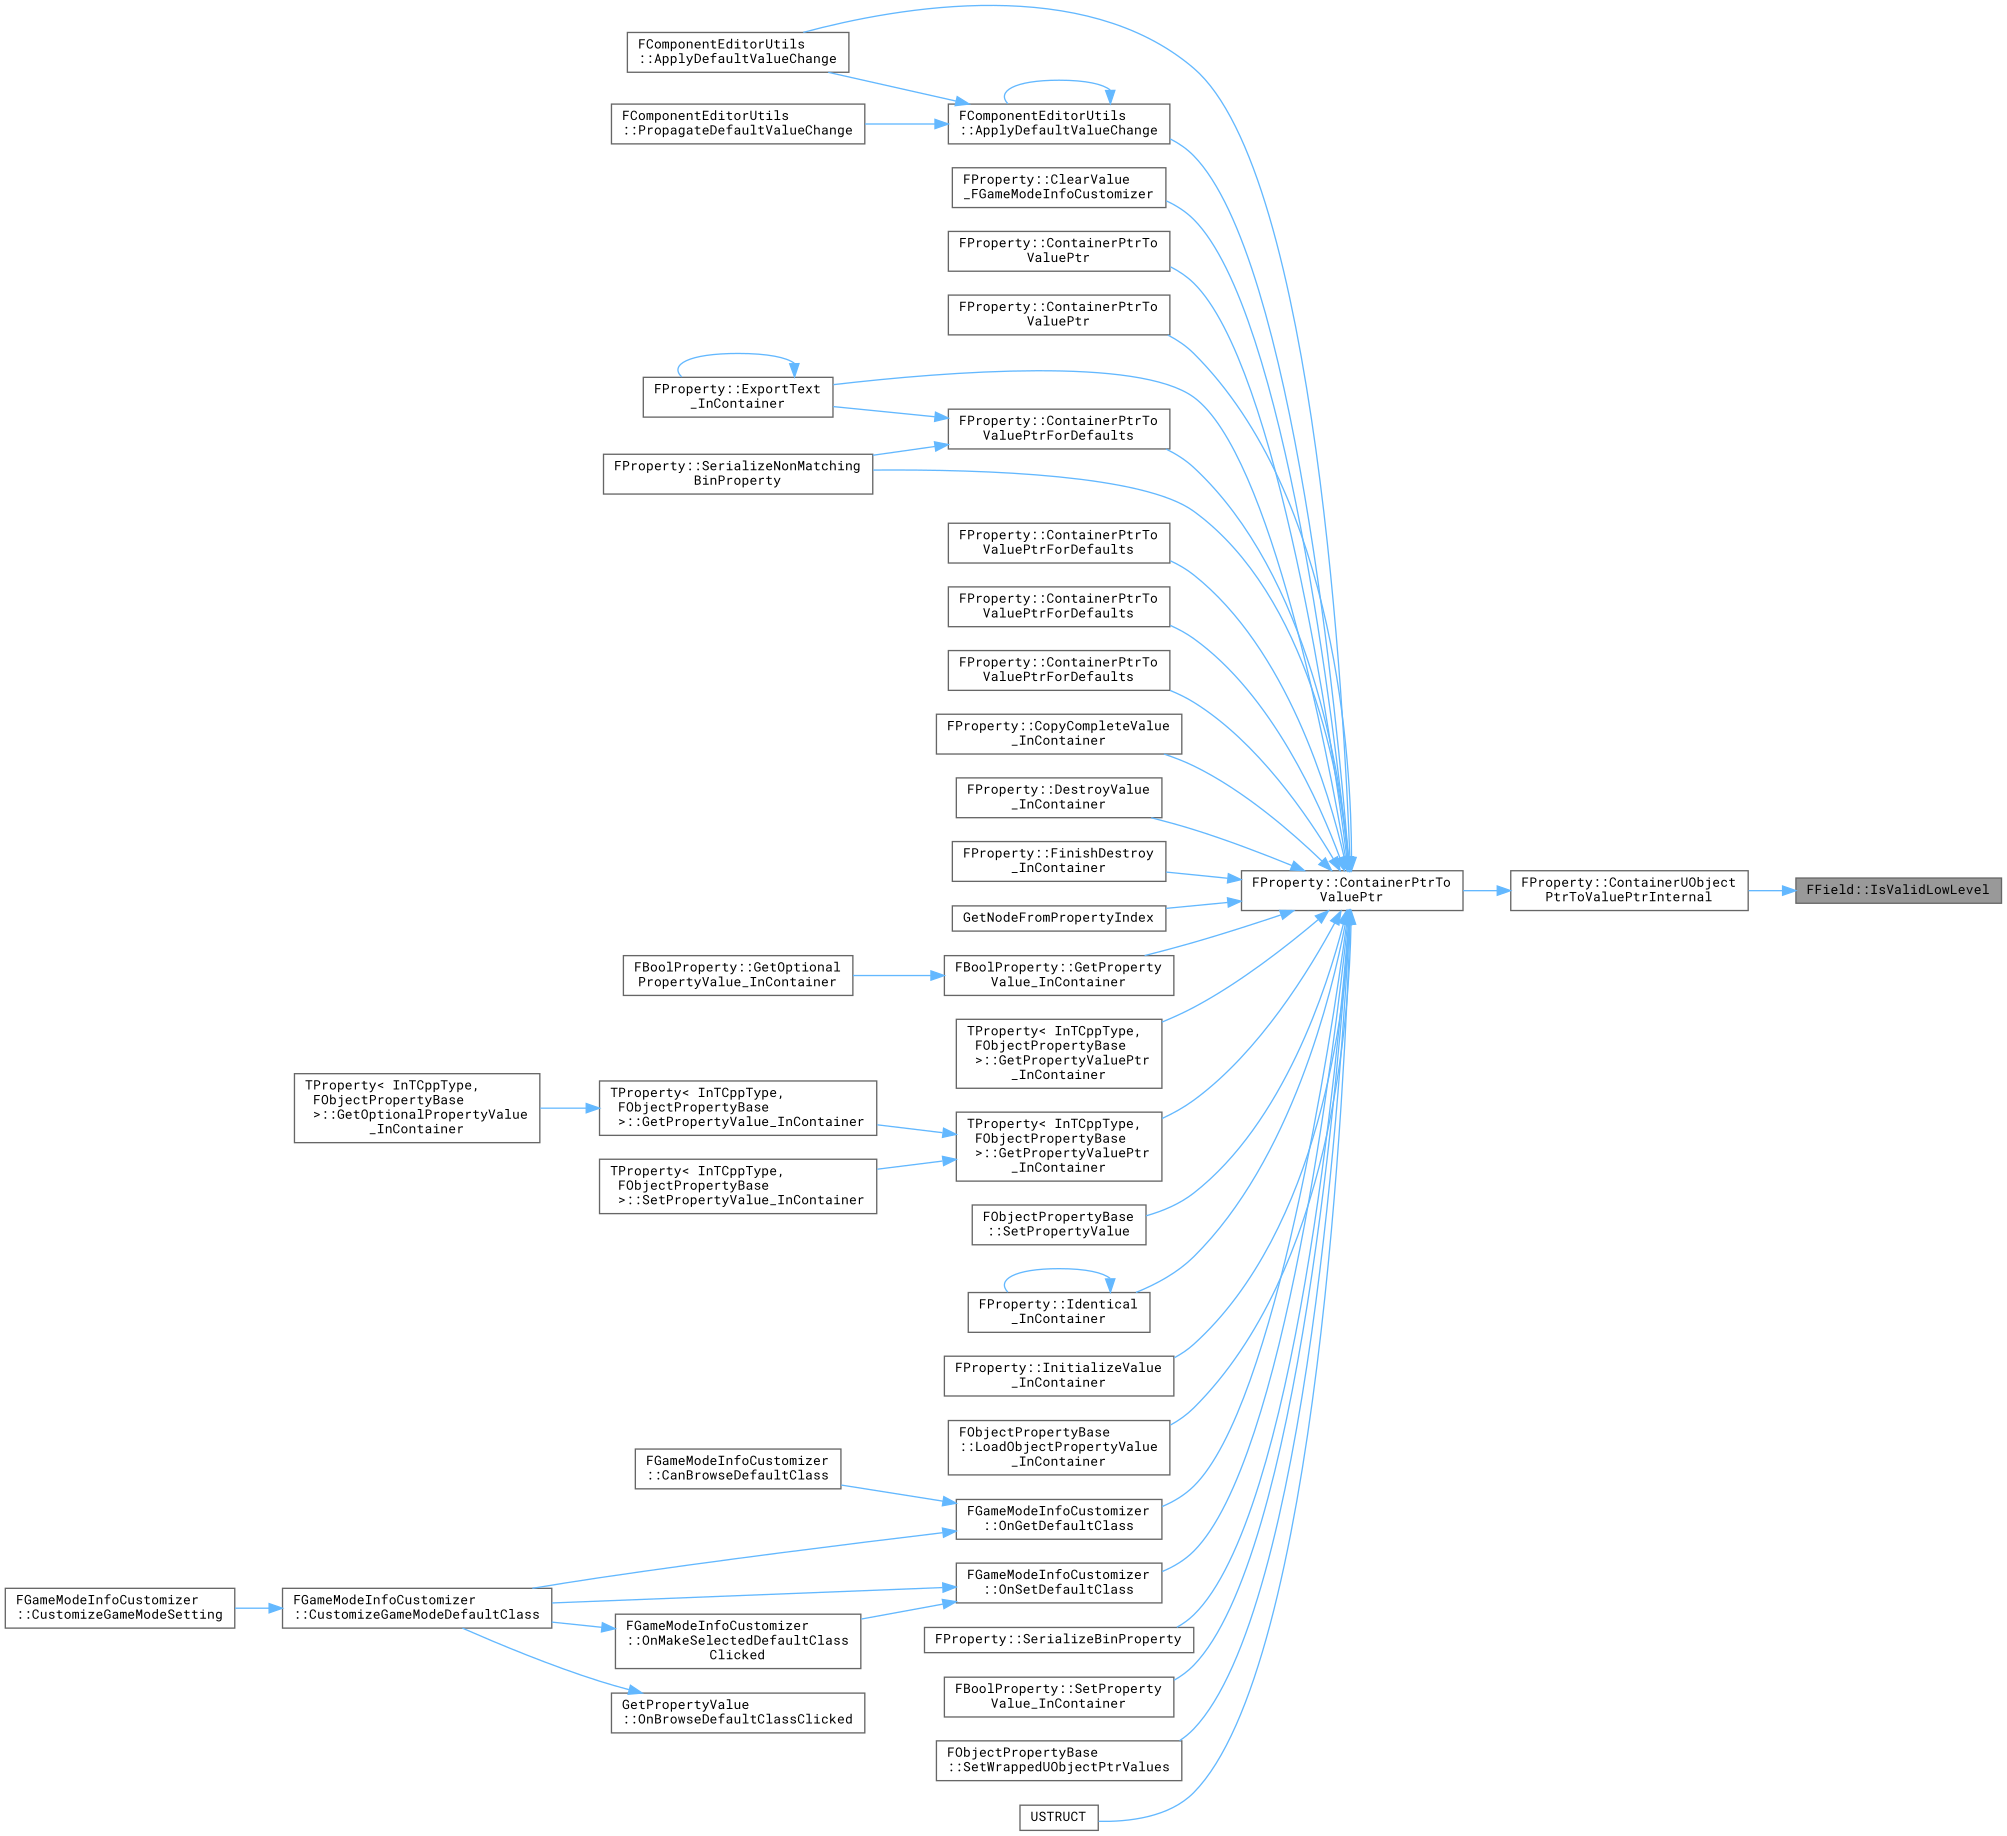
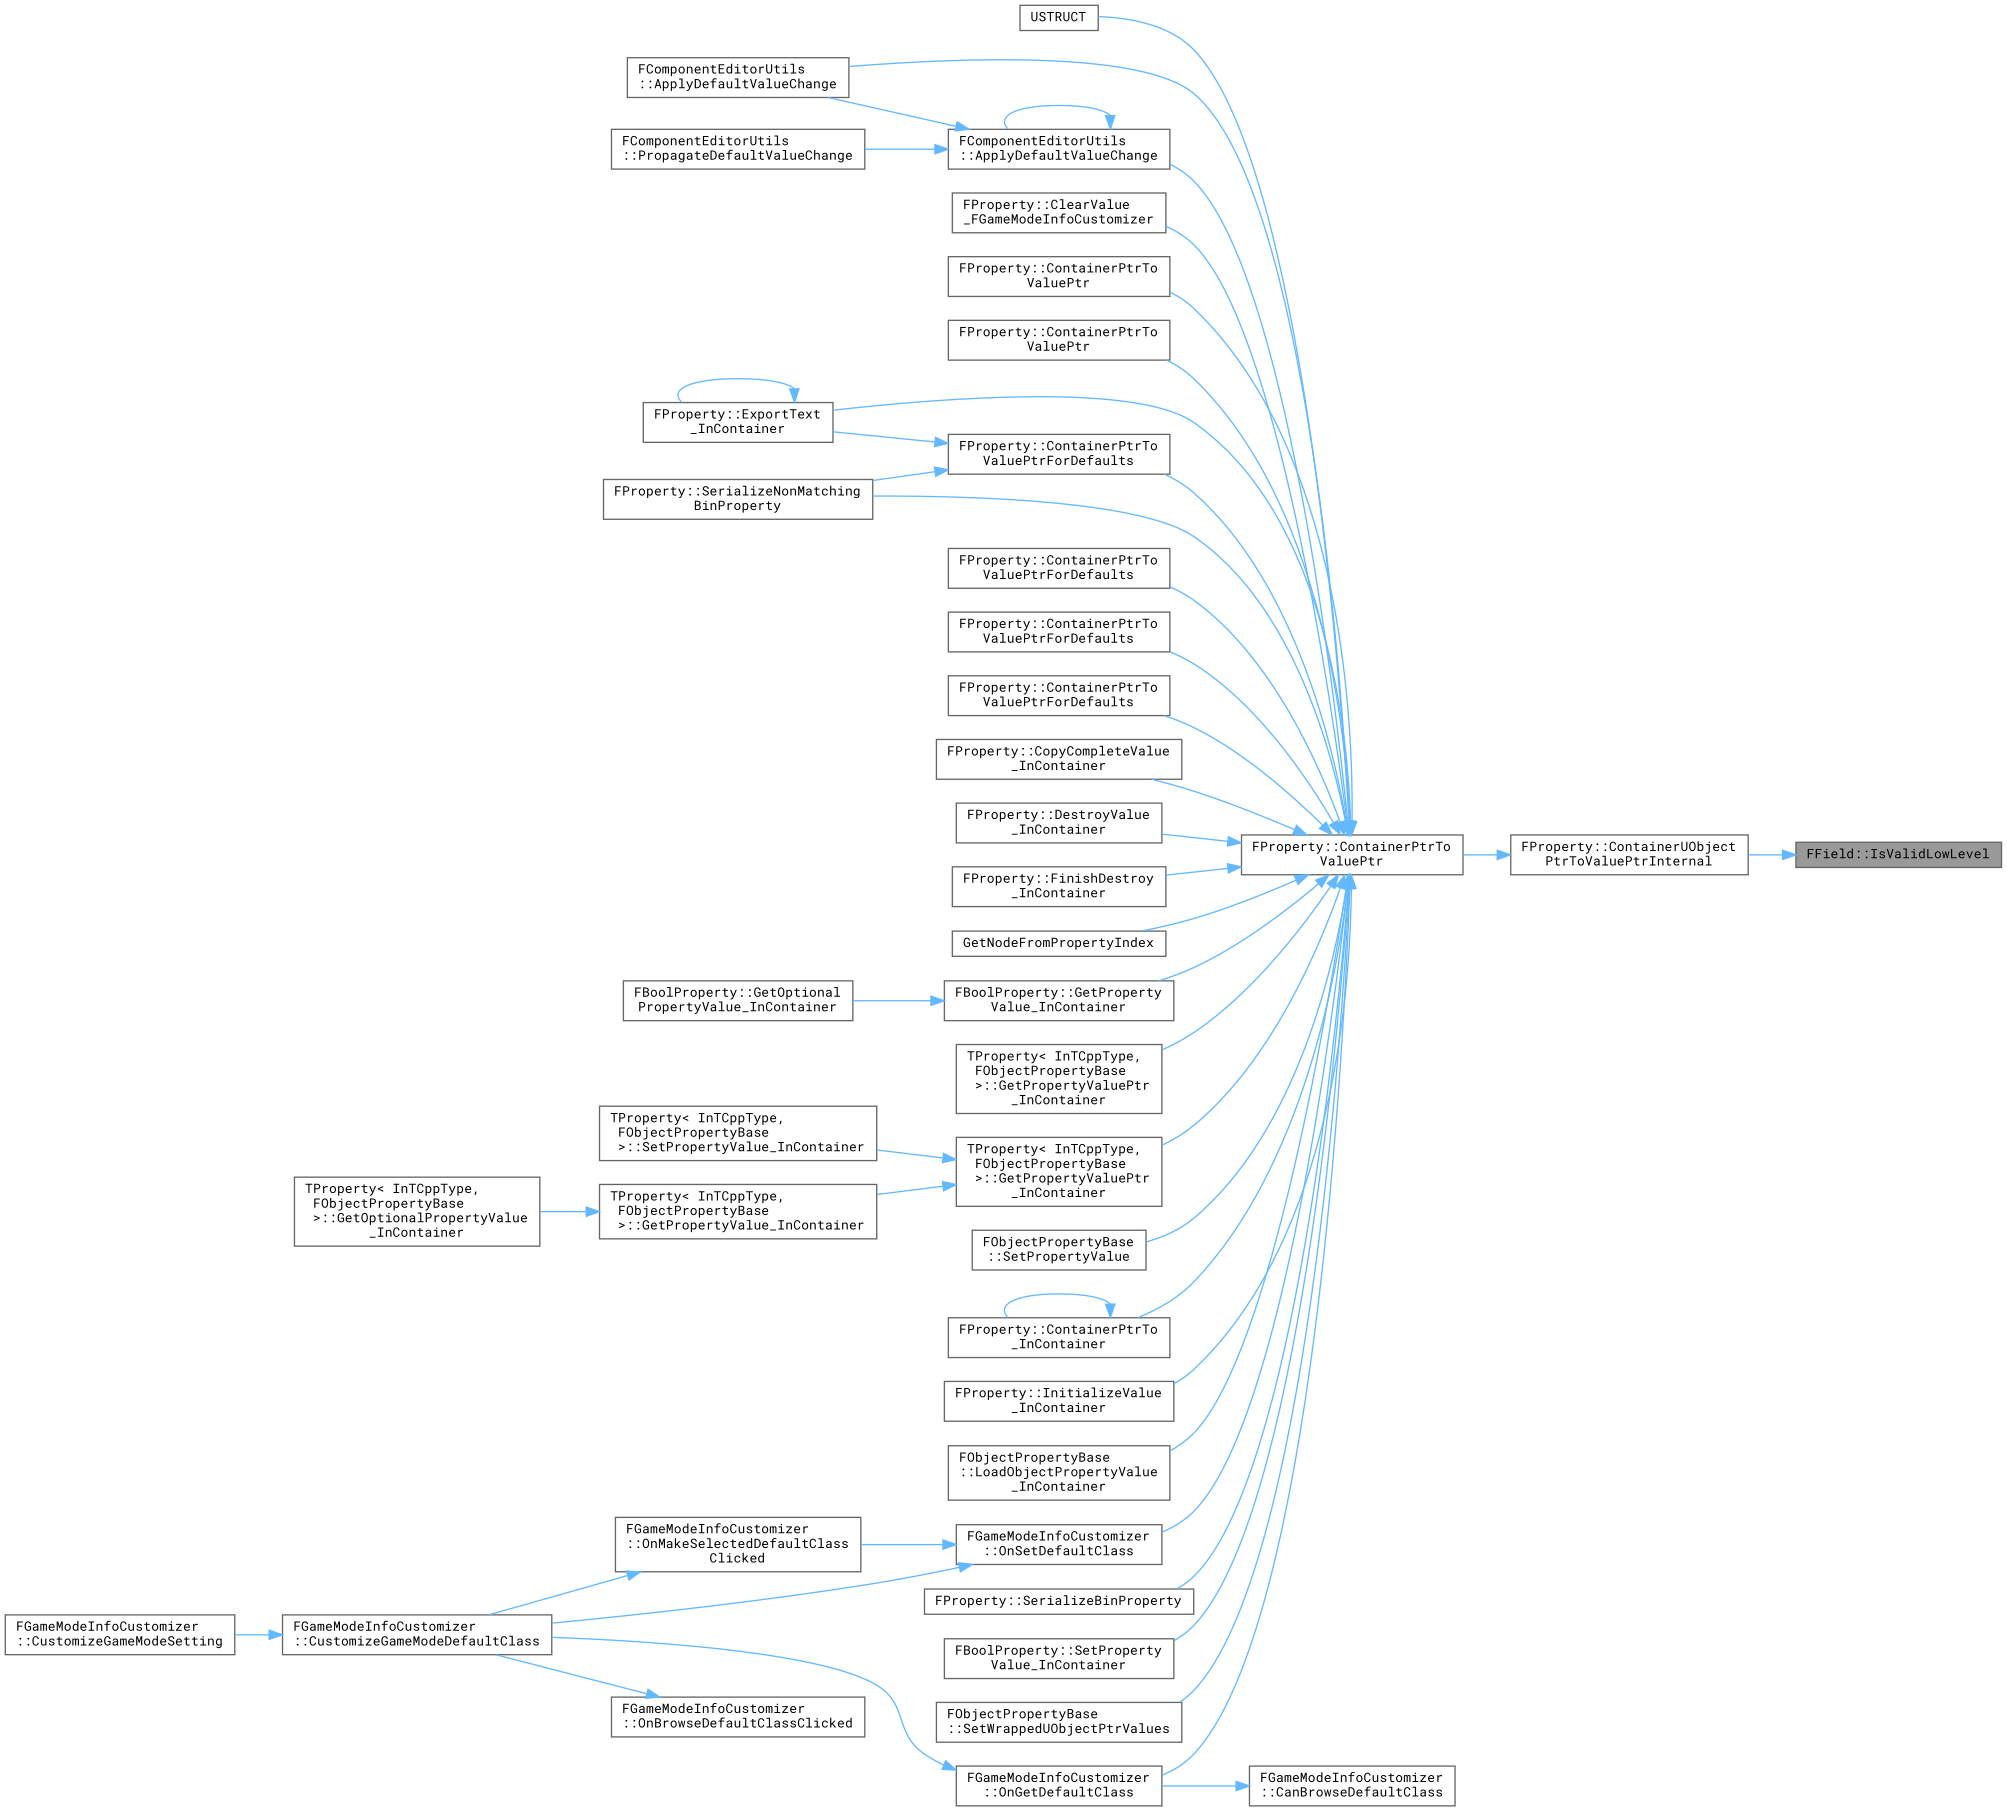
node "FProperty::Identical _InContainer": label "FProperty::Identical _InContainer" -> "FProperty::ContainerPtrTo _InContainer"
edge "FGameModeInfoCustomizer ::CanBrowseDefaultClass" -> "FGameModeInfoCustomizer ::OnGetDefaultClass": reversed
node "GetPropertyValue ::OnBrowseDefaultClassClicked": label "GetPropertyValue ::OnBrowseDefaultClassClicked" -> "FGameModeInfoCustomizer ::OnBrowseDefaultClassClicked"
